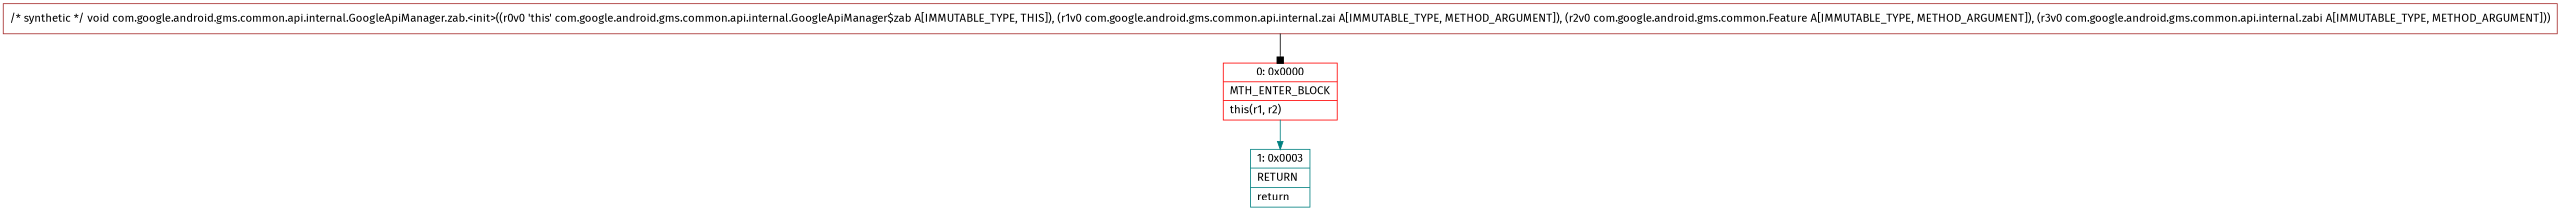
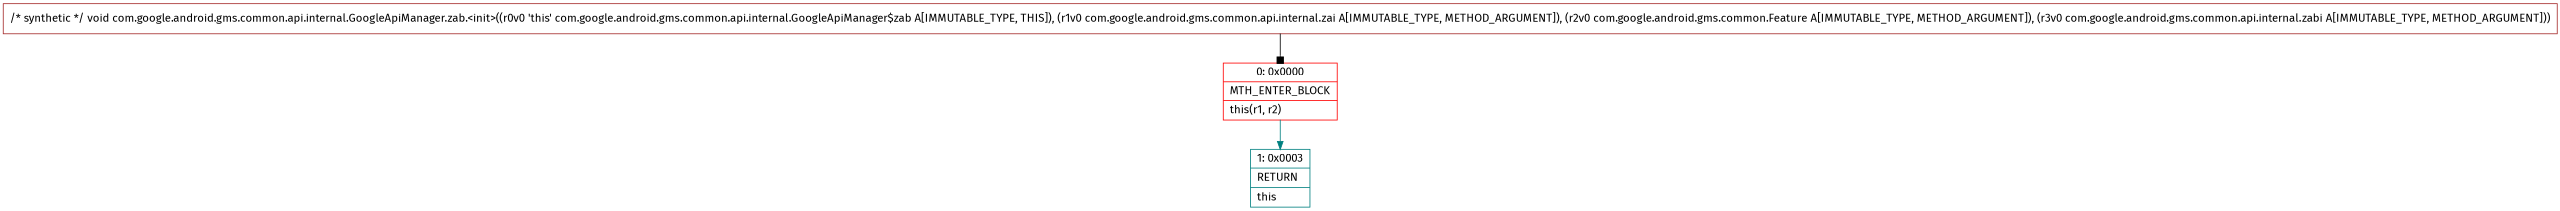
node "1: 0x0003": text "return" -> "this"
